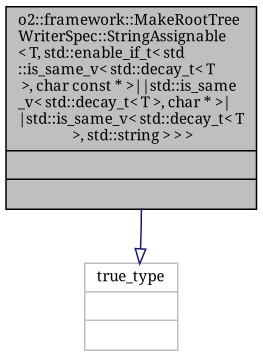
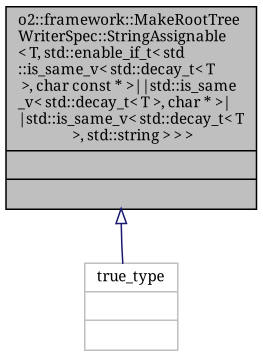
edge "o2::framework::MakeRootTree" -> "true_type": reversed
